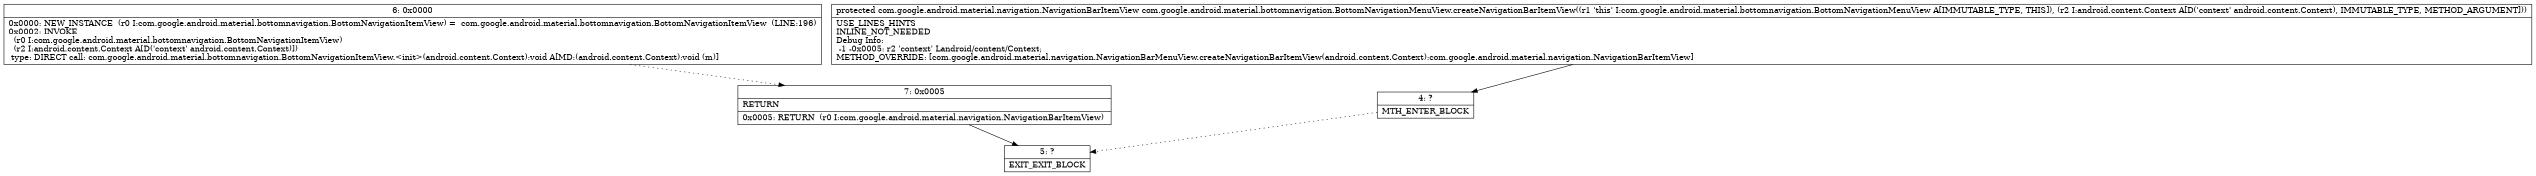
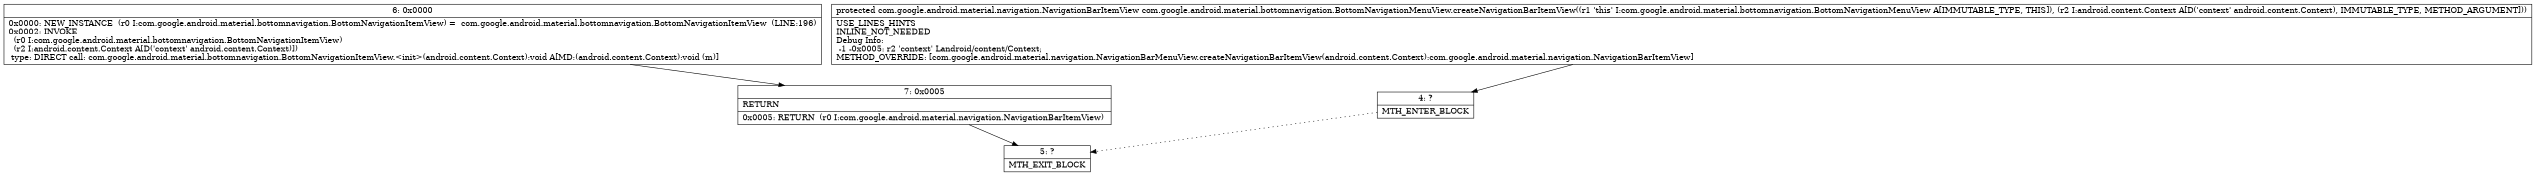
edge "6: 0x0000" -> "7: 0x0005": style dotted -> solid
node "5: ?": text "EXIT_EXIT_BLOCK" -> "MTH_EXIT_BLOCK"
